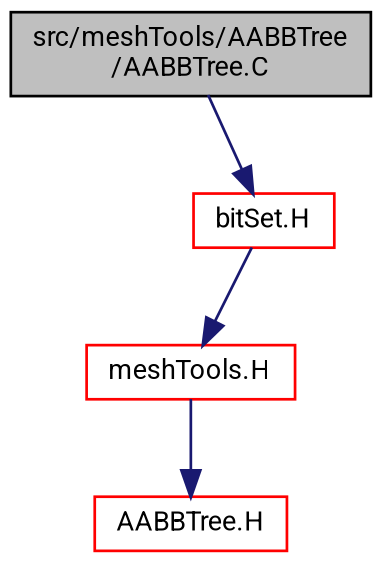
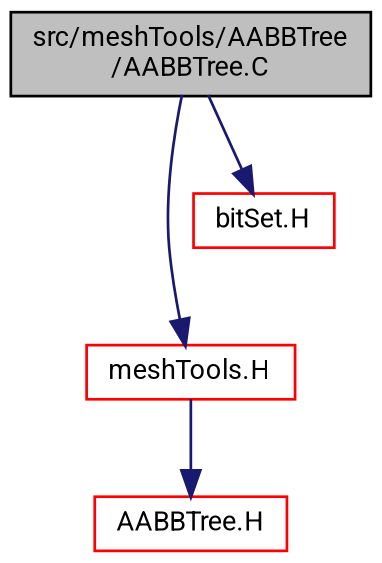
edge "bitSet.H" -> "meshTools.H": now "src/meshTools/AABBTree /AABBTree.C" -> "meshTools.H"
